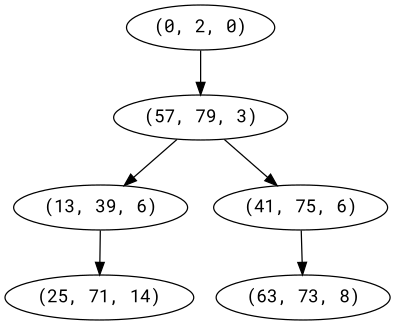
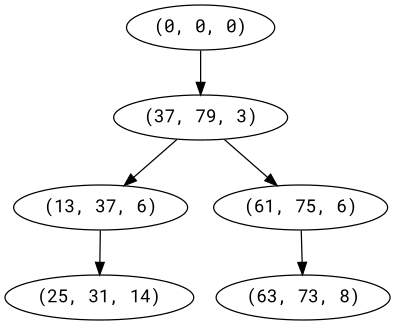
node "(0, 2, 0)": label "(0, 2, 0)" -> "(0, 0, 0)"
node "(57, 79, 3)": label "(57, 79, 3)" -> "(37, 79, 3)"
node "(13, 39, 6)": label "(13, 39, 6)" -> "(13, 37, 6)"
node "(41, 75, 6)": label "(41, 75, 6)" -> "(61, 75, 6)"
node "(25, 71, 14)": label "(25, 71, 14)" -> "(25, 31, 14)"
